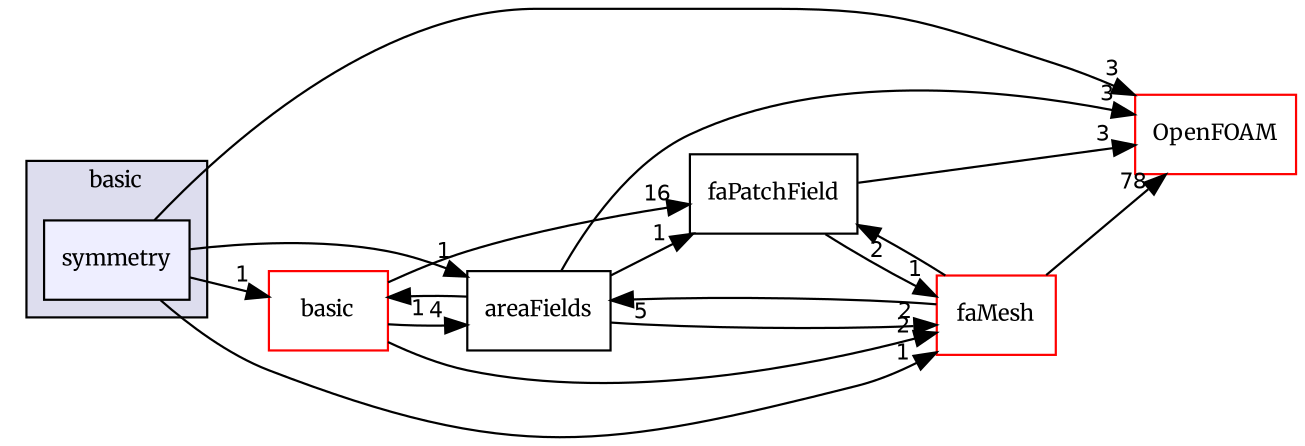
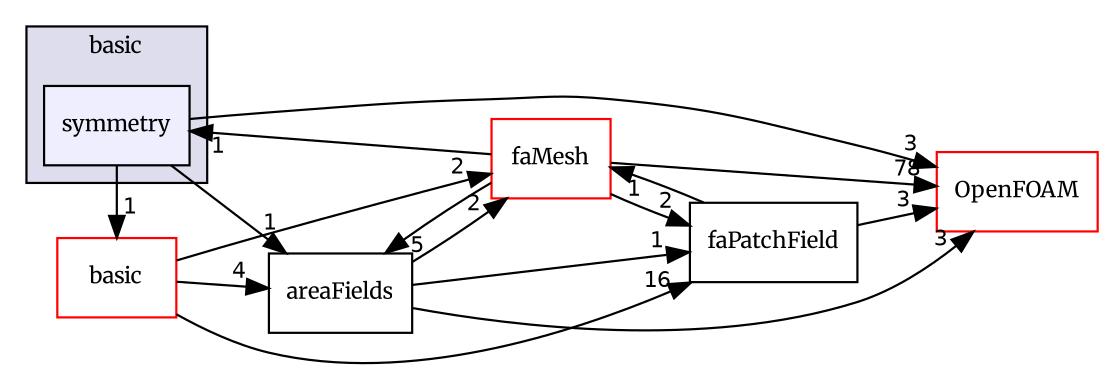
edge "areaFields" -> "basic": removed
edge "symmetry" -> "faMesh": reversed
